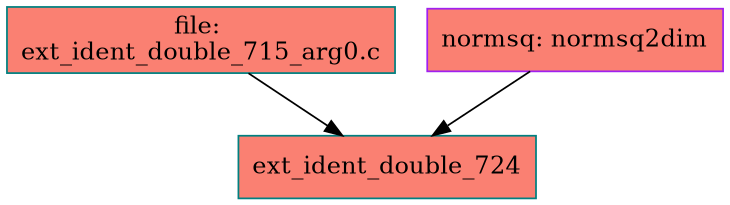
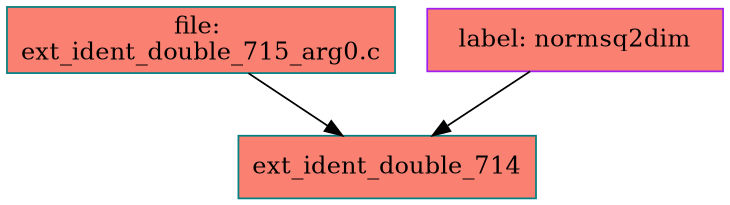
node "normsq: normsq2dim": label "normsq: normsq2dim" -> "label: normsq2dim"
node "ext_ident_double_724": label "ext_ident_double_724" -> "ext_ident_double_714"
